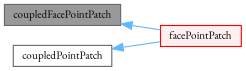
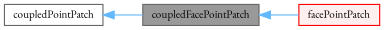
edge "facePointPatch" -> "coupledPointPatch": now "coupledFacePointPatch" -> "coupledPointPatch"
